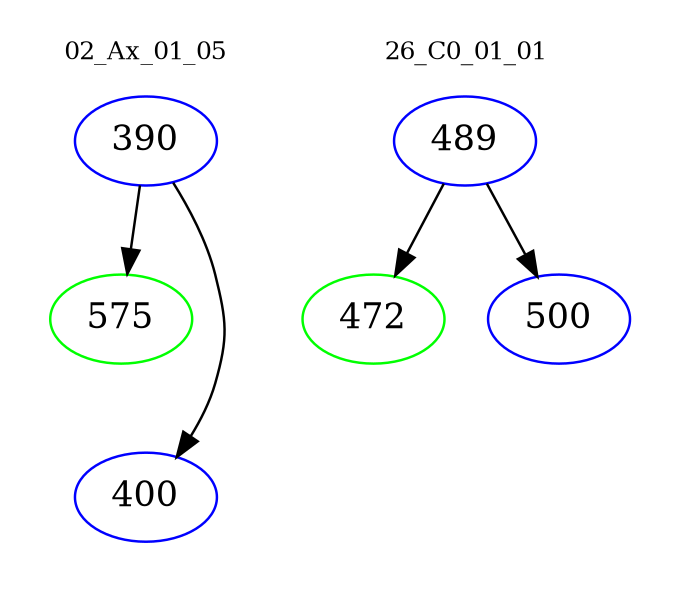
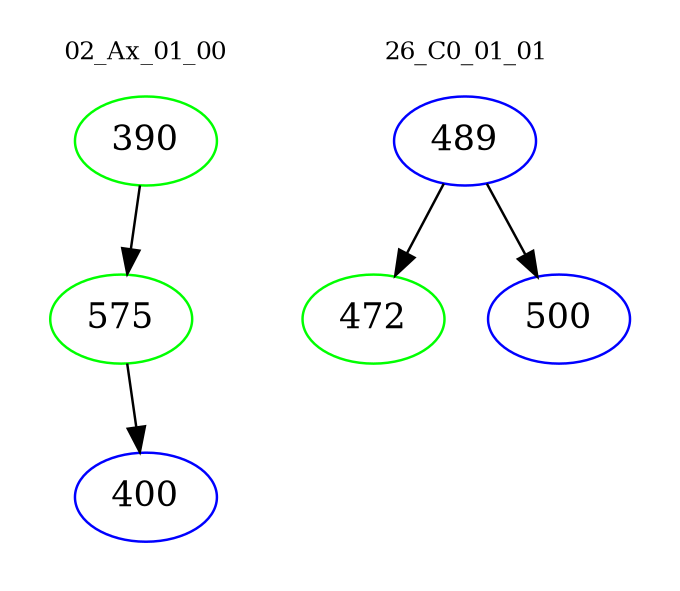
cluster "02_Ax_01_05": label "02_Ax_01_05" -> "02_Ax_01_00"
node "390": color blue -> green
edge "390" -> "400": now "575" -> "400"
